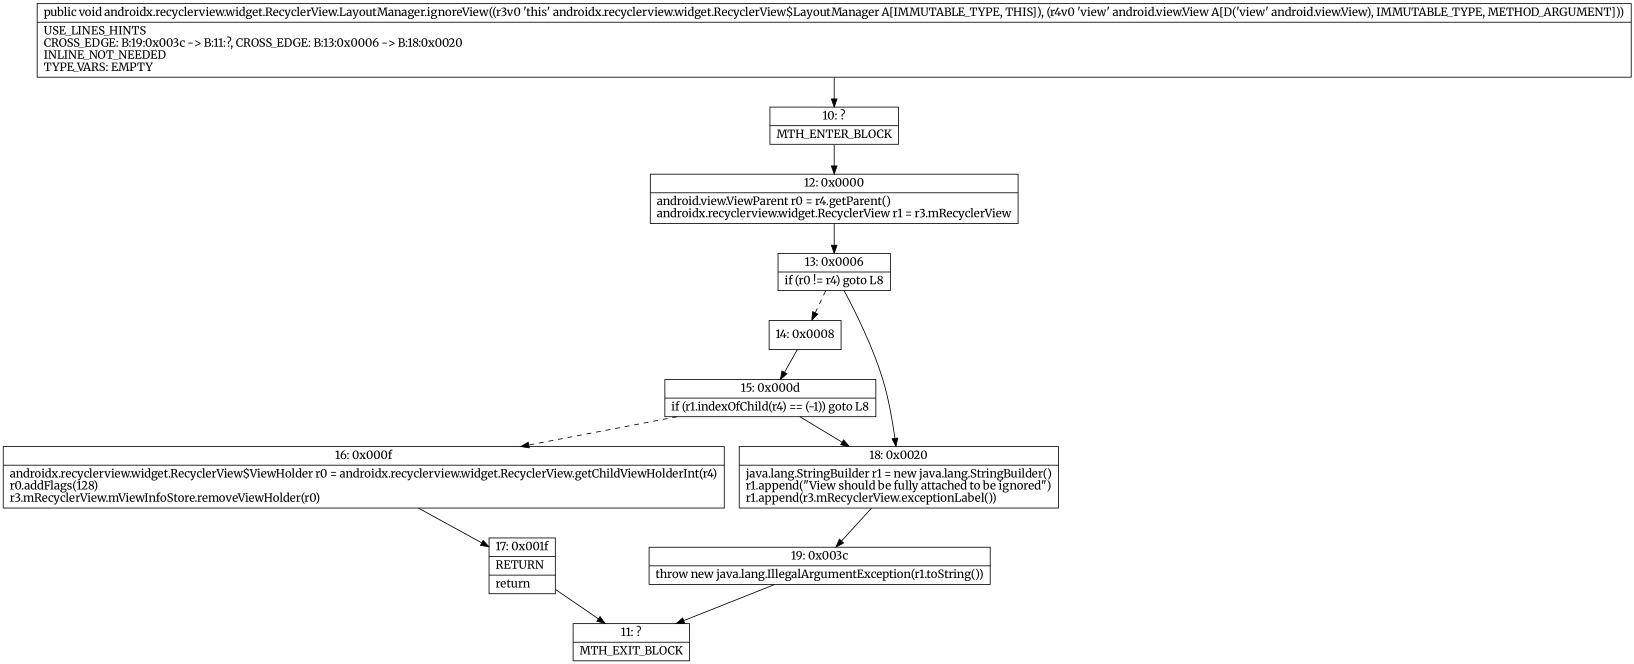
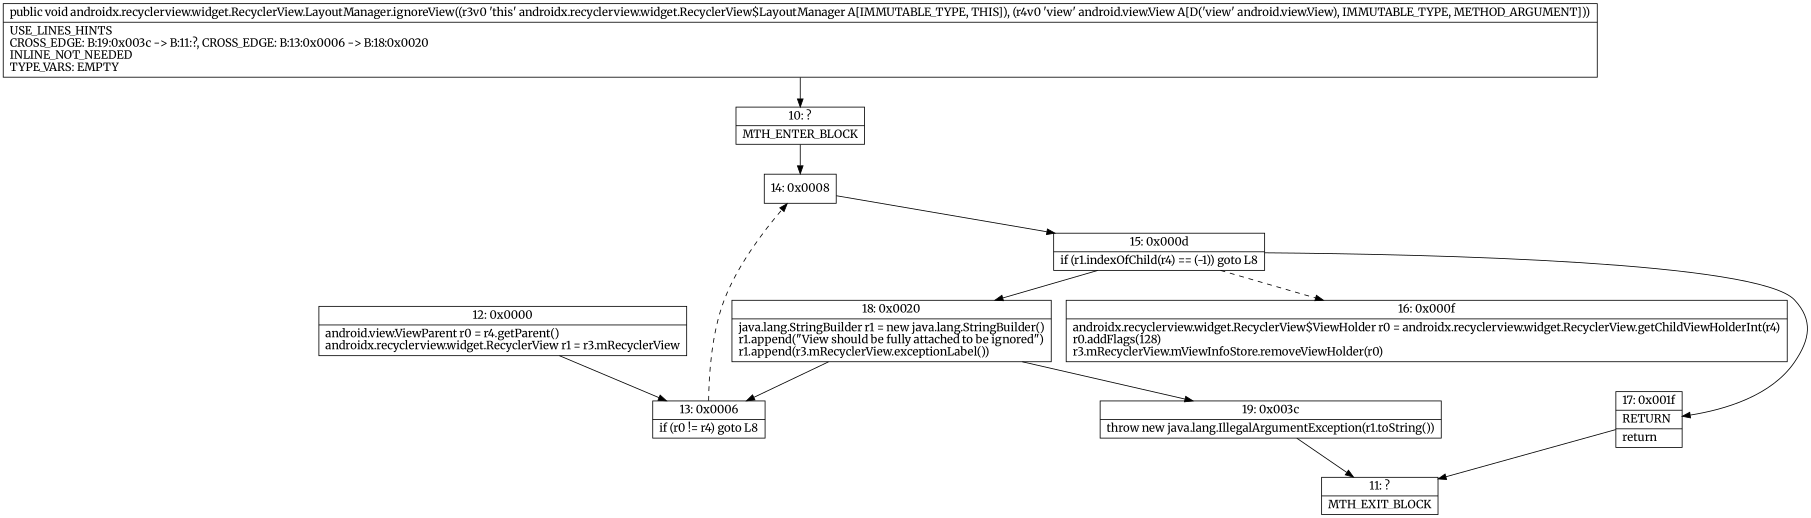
edge "10: ?" -> "12: 0x0000": now "10: ?" -> "14: 0x0008"
edge "13: 0x0006" -> "18: 0x0020": reversed
edge "16: 0x000f" -> "17: 0x001f": now "15: 0x000d" -> "17: 0x001f"
